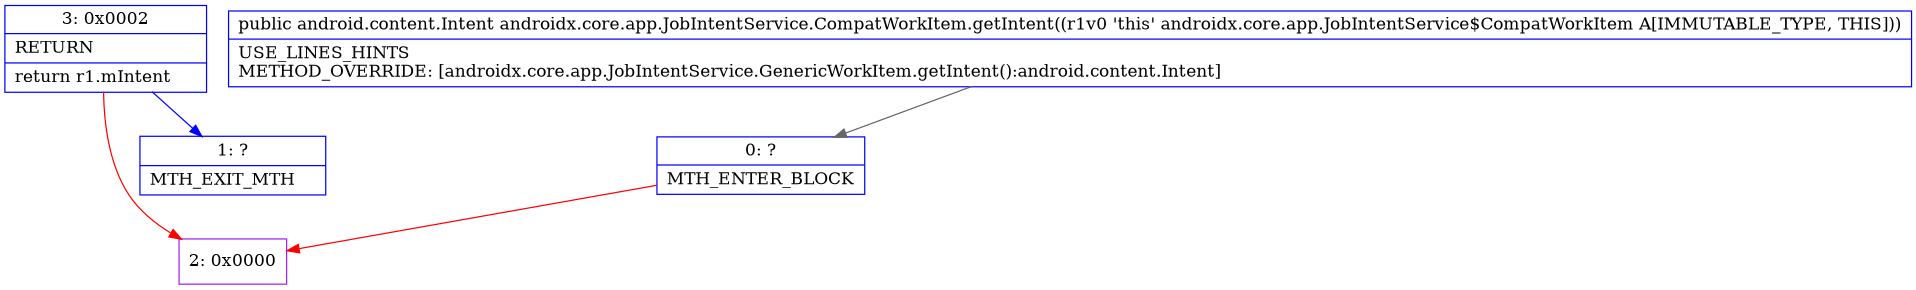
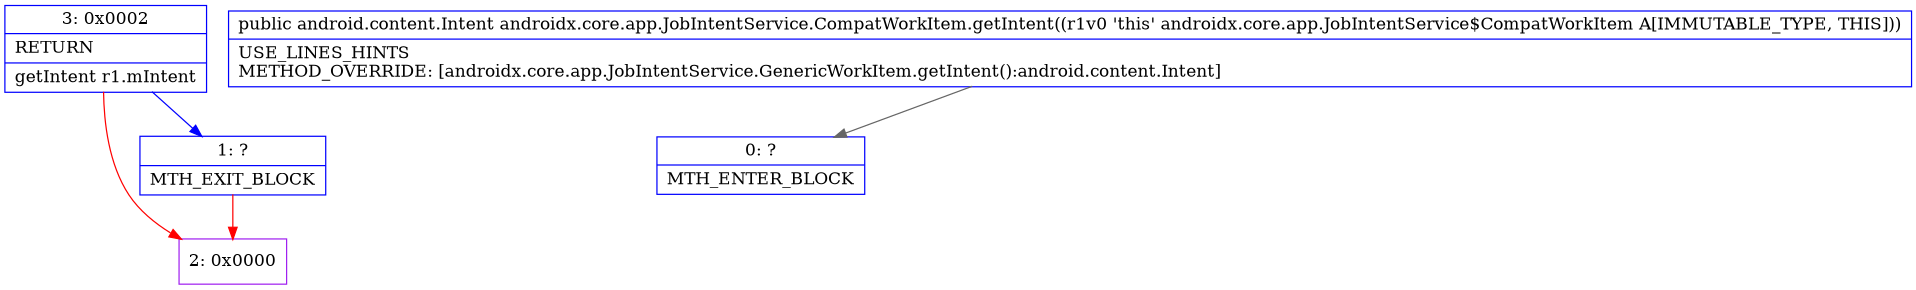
node "3: 0x0002": text "return r1.mIntent" -> "getIntent r1.mIntent"
node "1: ?": text "MTH_EXIT_MTH" -> "MTH_EXIT_BLOCK"
edge "0: ?" -> "2: 0x0000": now "1: ?" -> "2: 0x0000"
